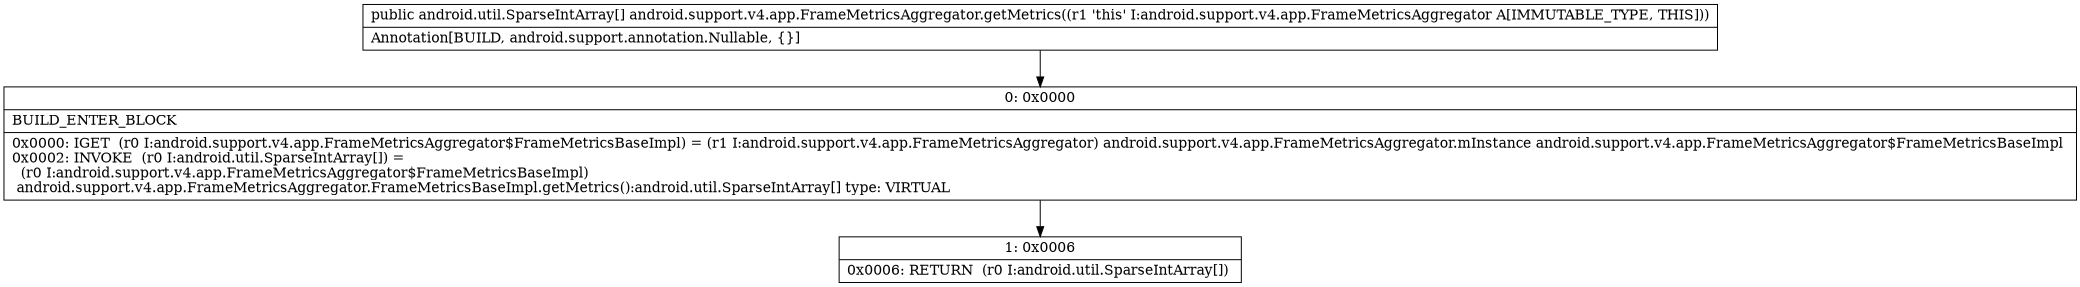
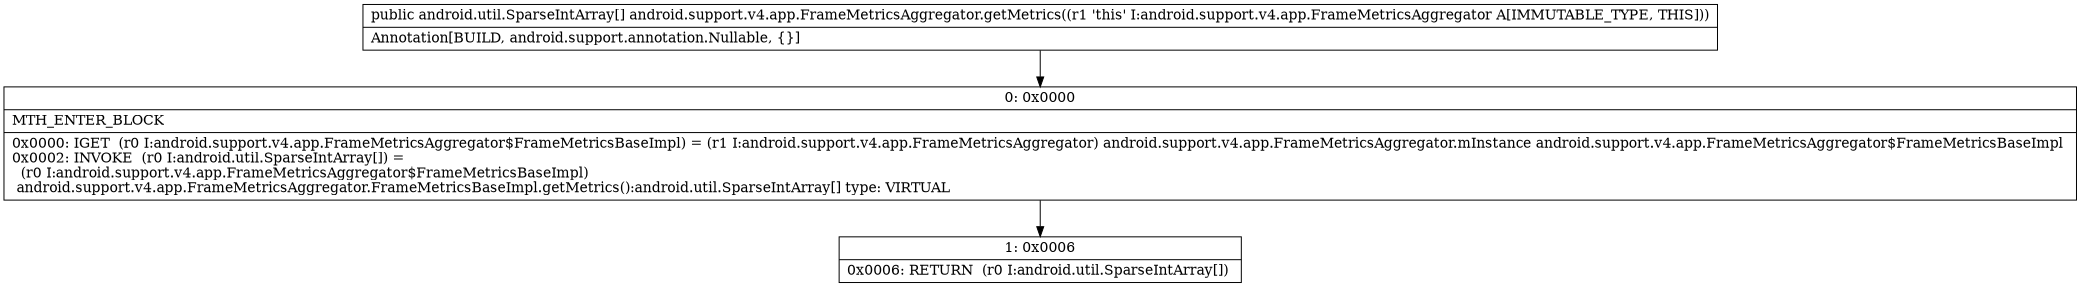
node "0: 0x0000": text "BUILD_ENTER_BLOCK" -> "MTH_ENTER_BLOCK"
